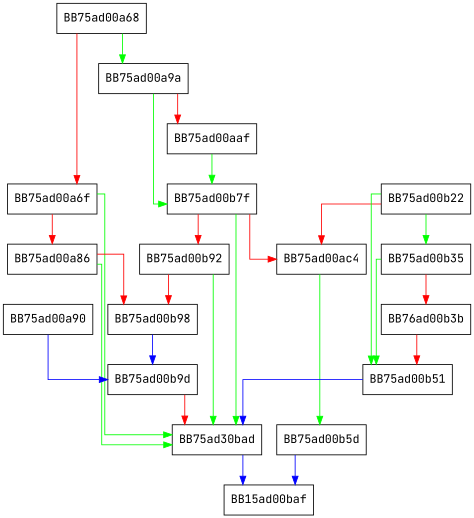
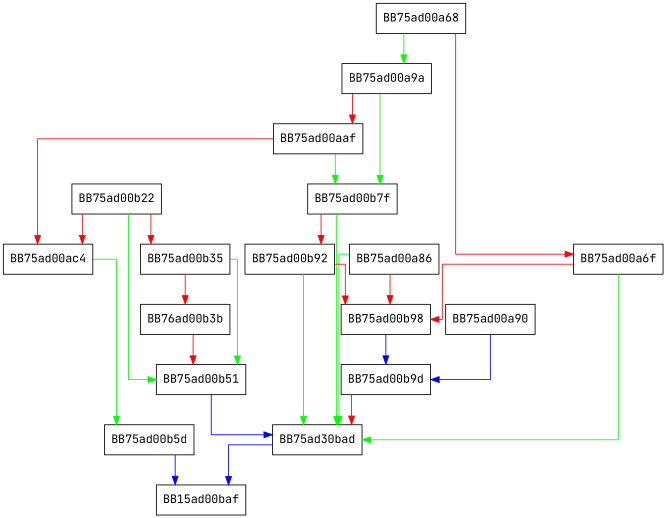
edge "BB75ad00a6f" -> "BB75ad00a86": now "BB75ad00a6f" -> "BB75ad00b98"
edge "BB75ad00b22" -> "BB75ad00b35": color green -> red
edge "BB75ad00b7f" -> "BB75ad00ac4": now "BB75ad00aaf" -> "BB75ad00ac4"
